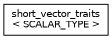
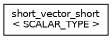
node "short_vector_traits < SCALAR_TYPE >": label "short_vector_traits < SCALAR_TYPE >" -> "short_vector_short < SCALAR_TYPE >"
